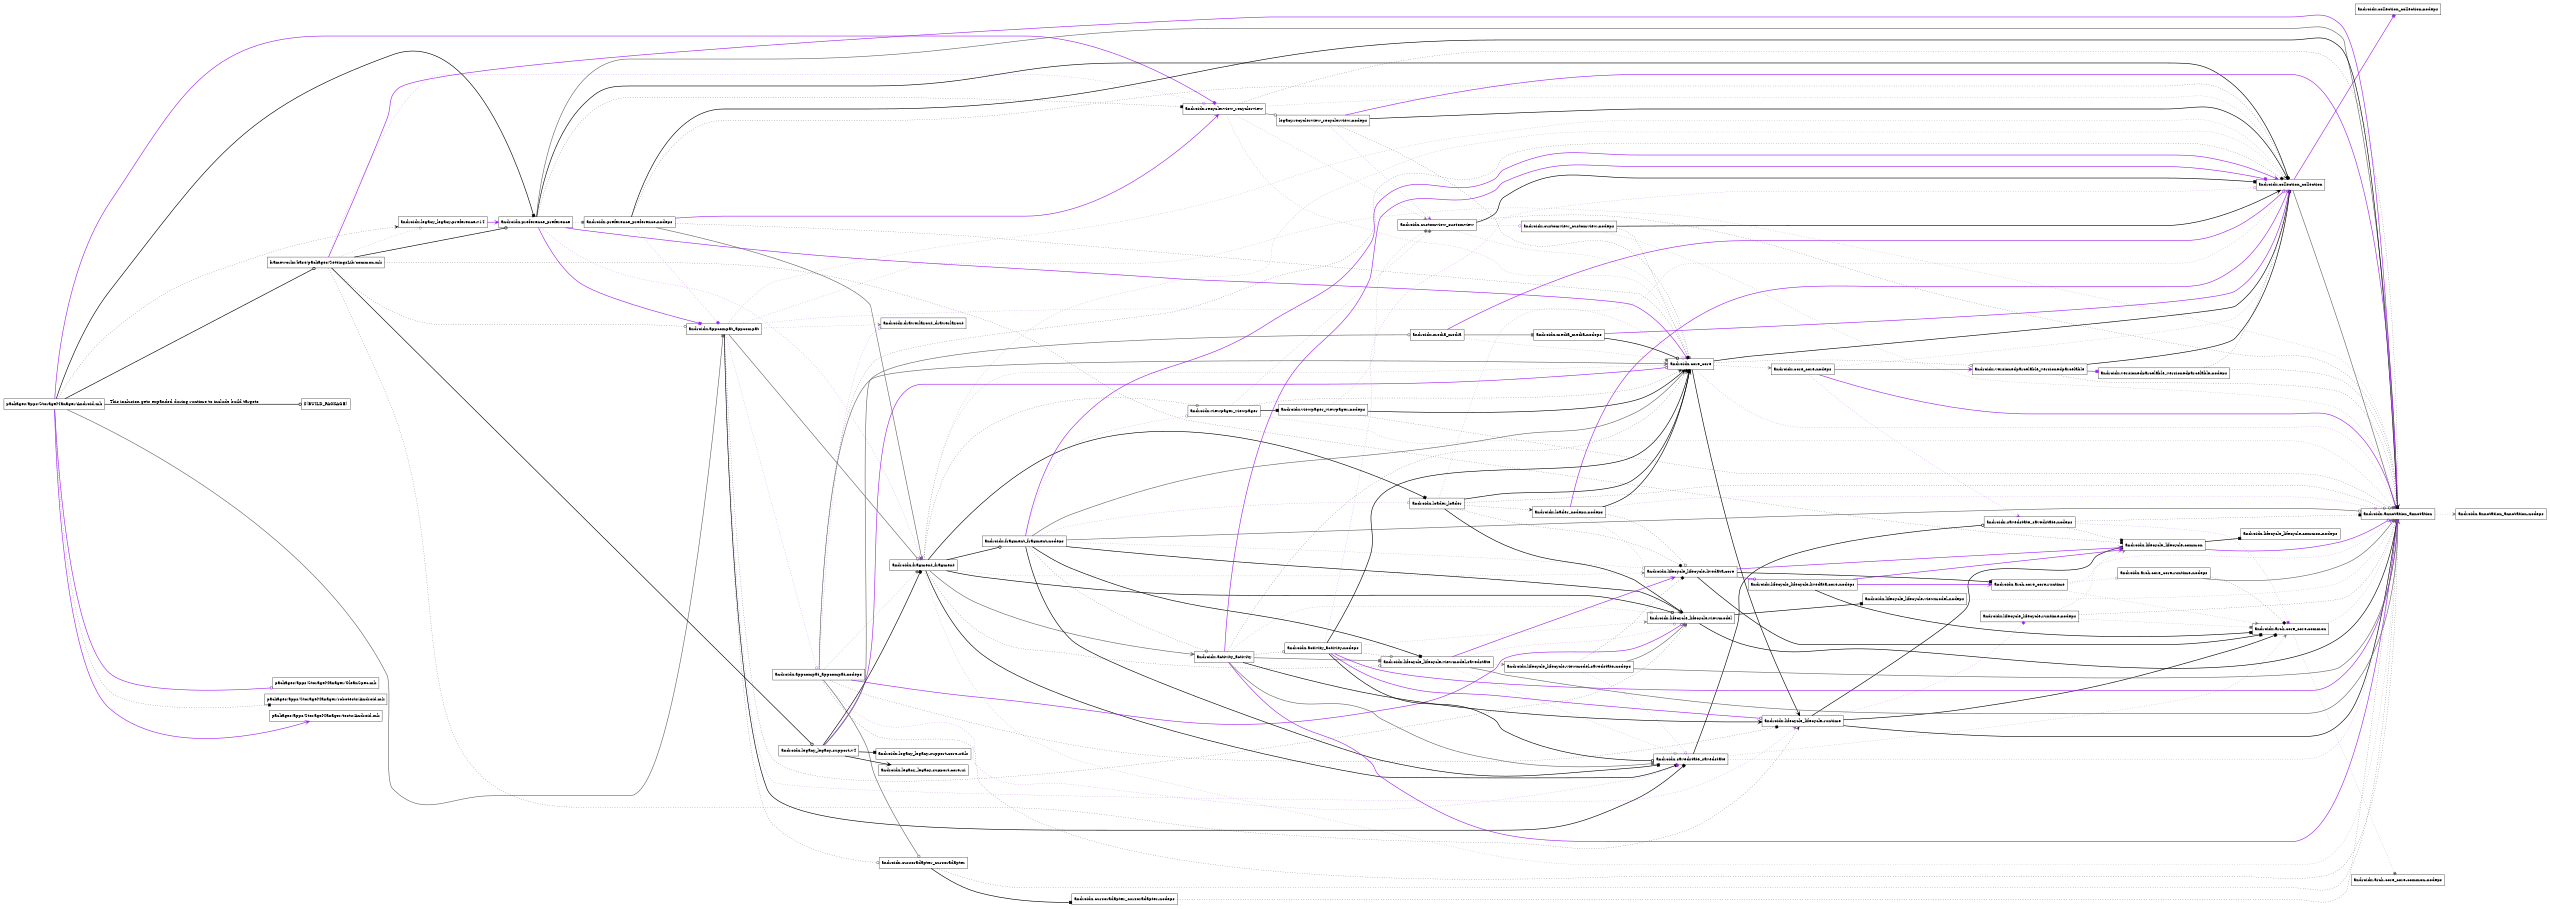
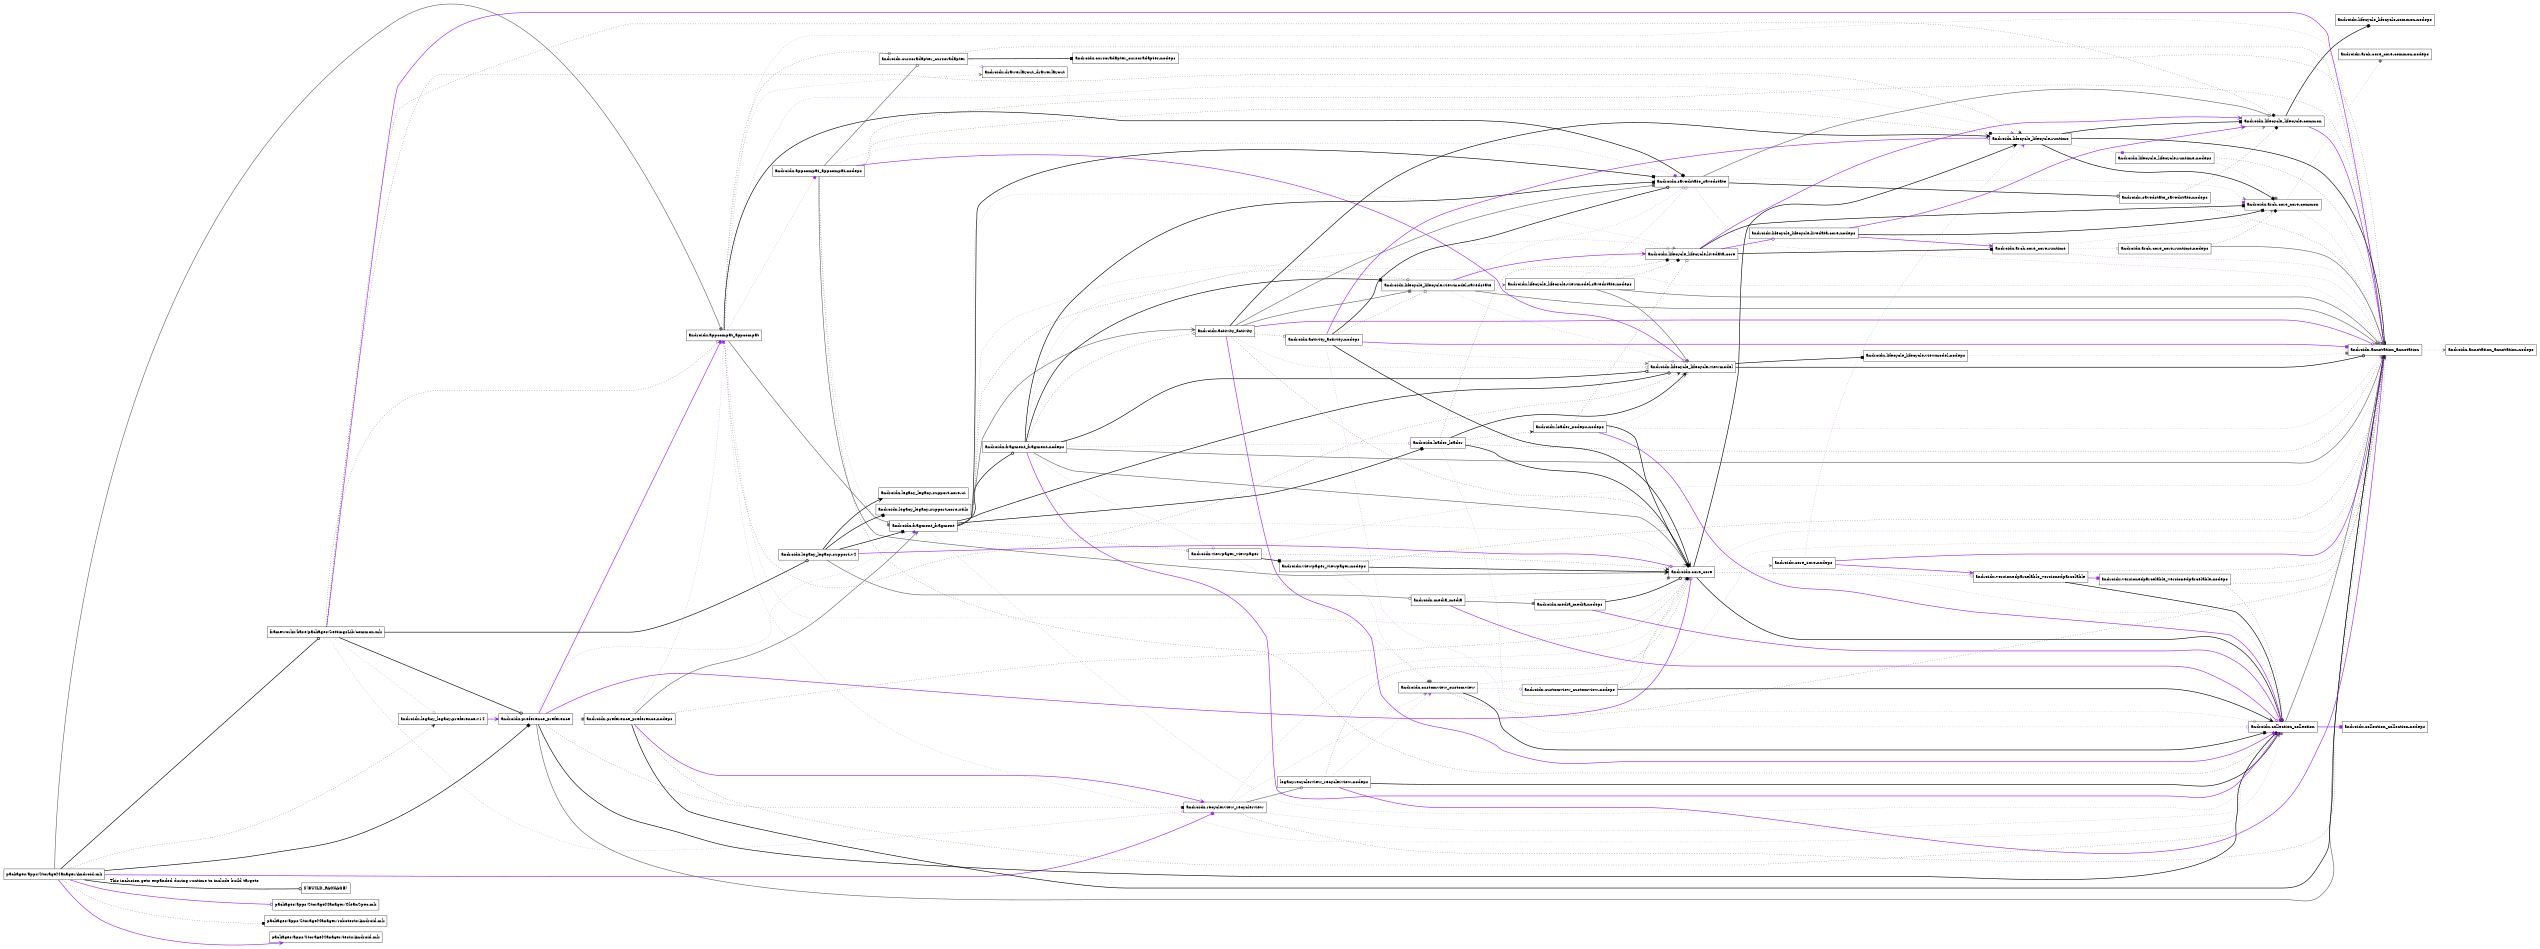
edge "androidx.savedstate_savedstate" -> "androidx.lifecycle_lifecycle-common": added
edge "androidx.core_core-nodeps" -> "androidx.savedstate_savedstate-nodeps": now "androidx.core_core-nodeps" -> "androidx.lifecycle_lifecycle-runtime"
edge "androidx.appcompat_appcompat" -> "androidx.appcompat_appcompat-nodeps": arrowhead odot -> box
edge "androidx.appcompat_appcompat-nodeps" -> "androidx.drawerlayout_drawerlayout": now "androidx.cursoradapter_cursoradapter" -> "androidx.drawerlayout_drawerlayout"
